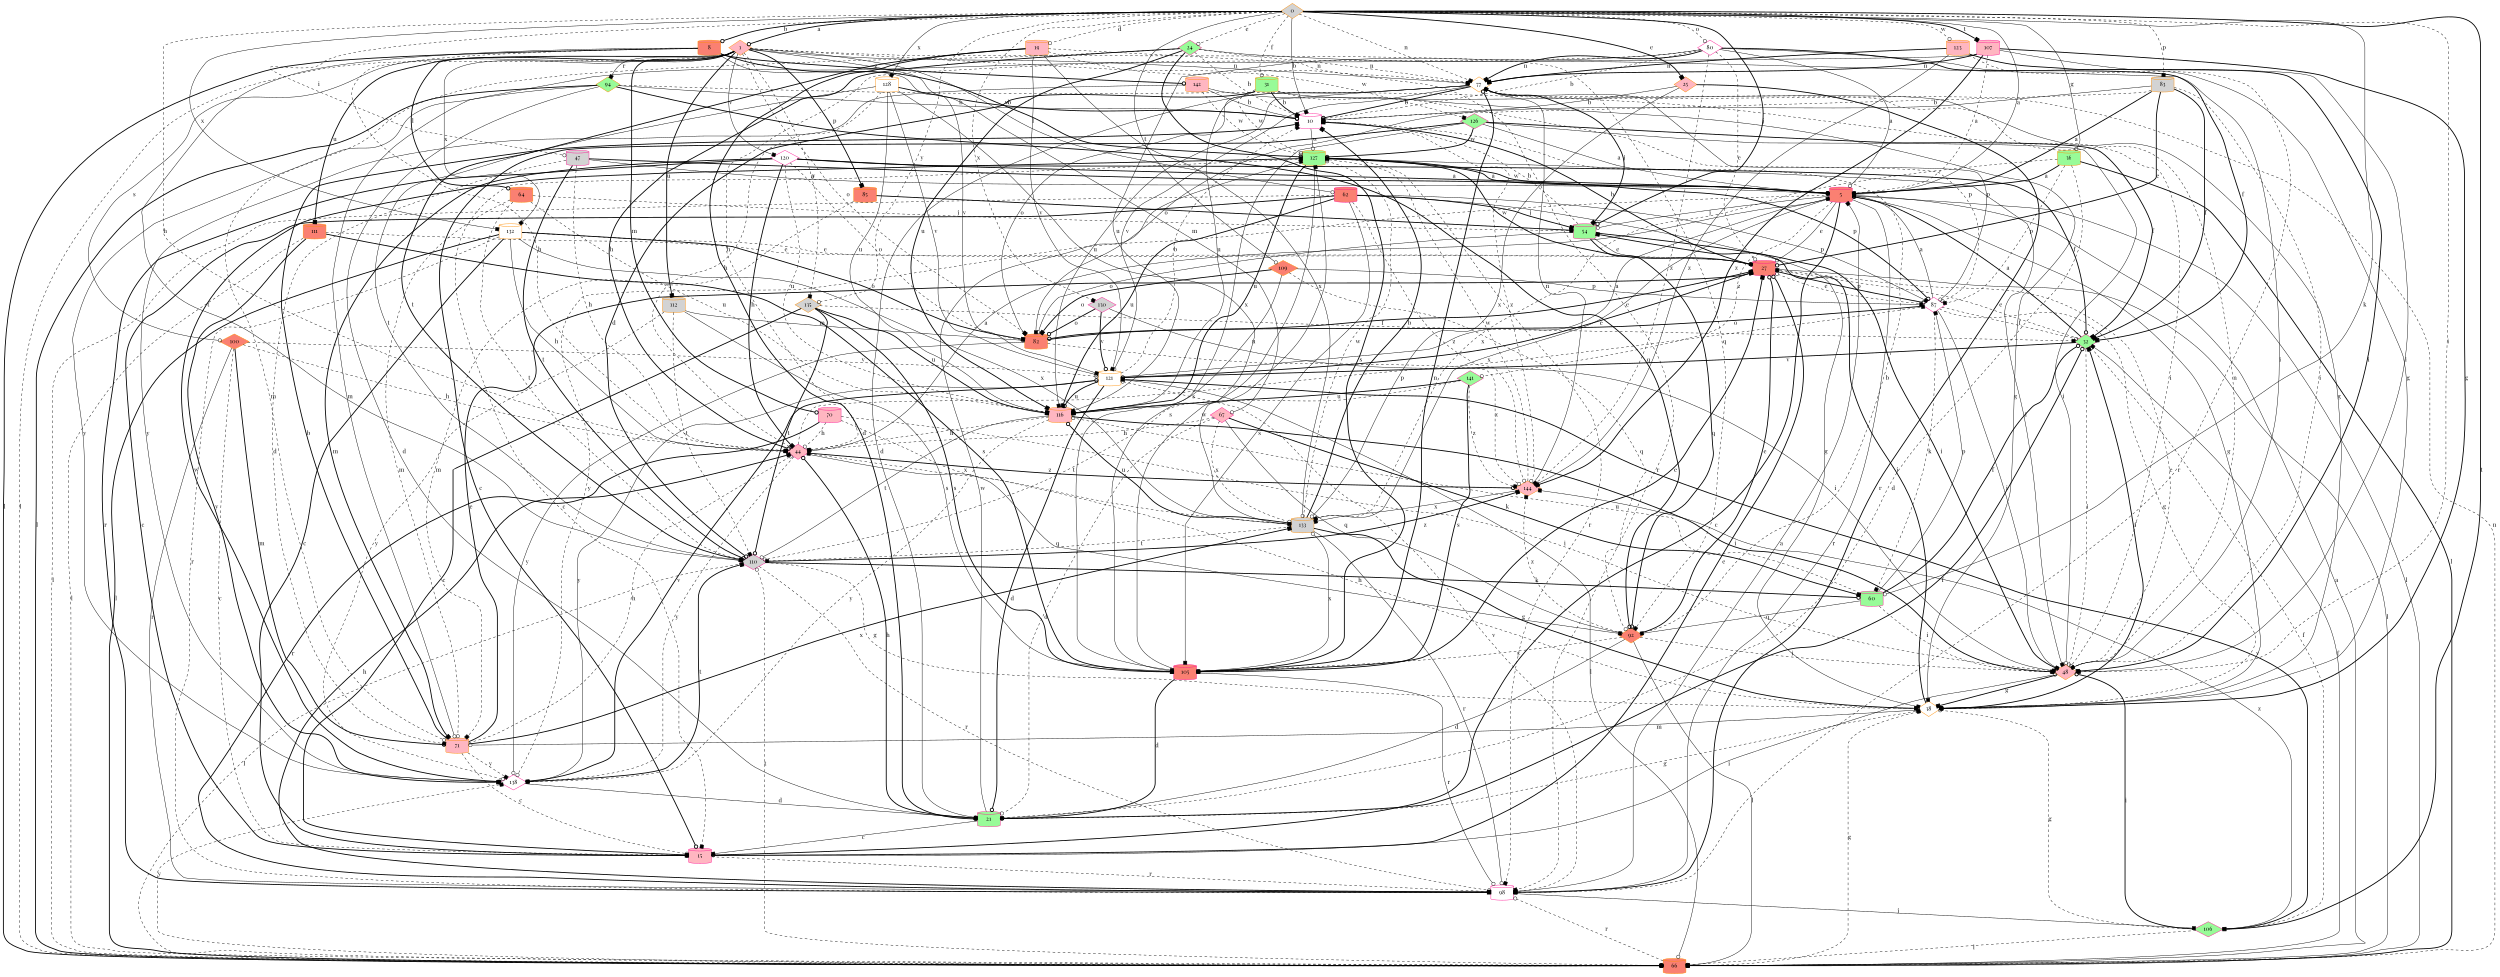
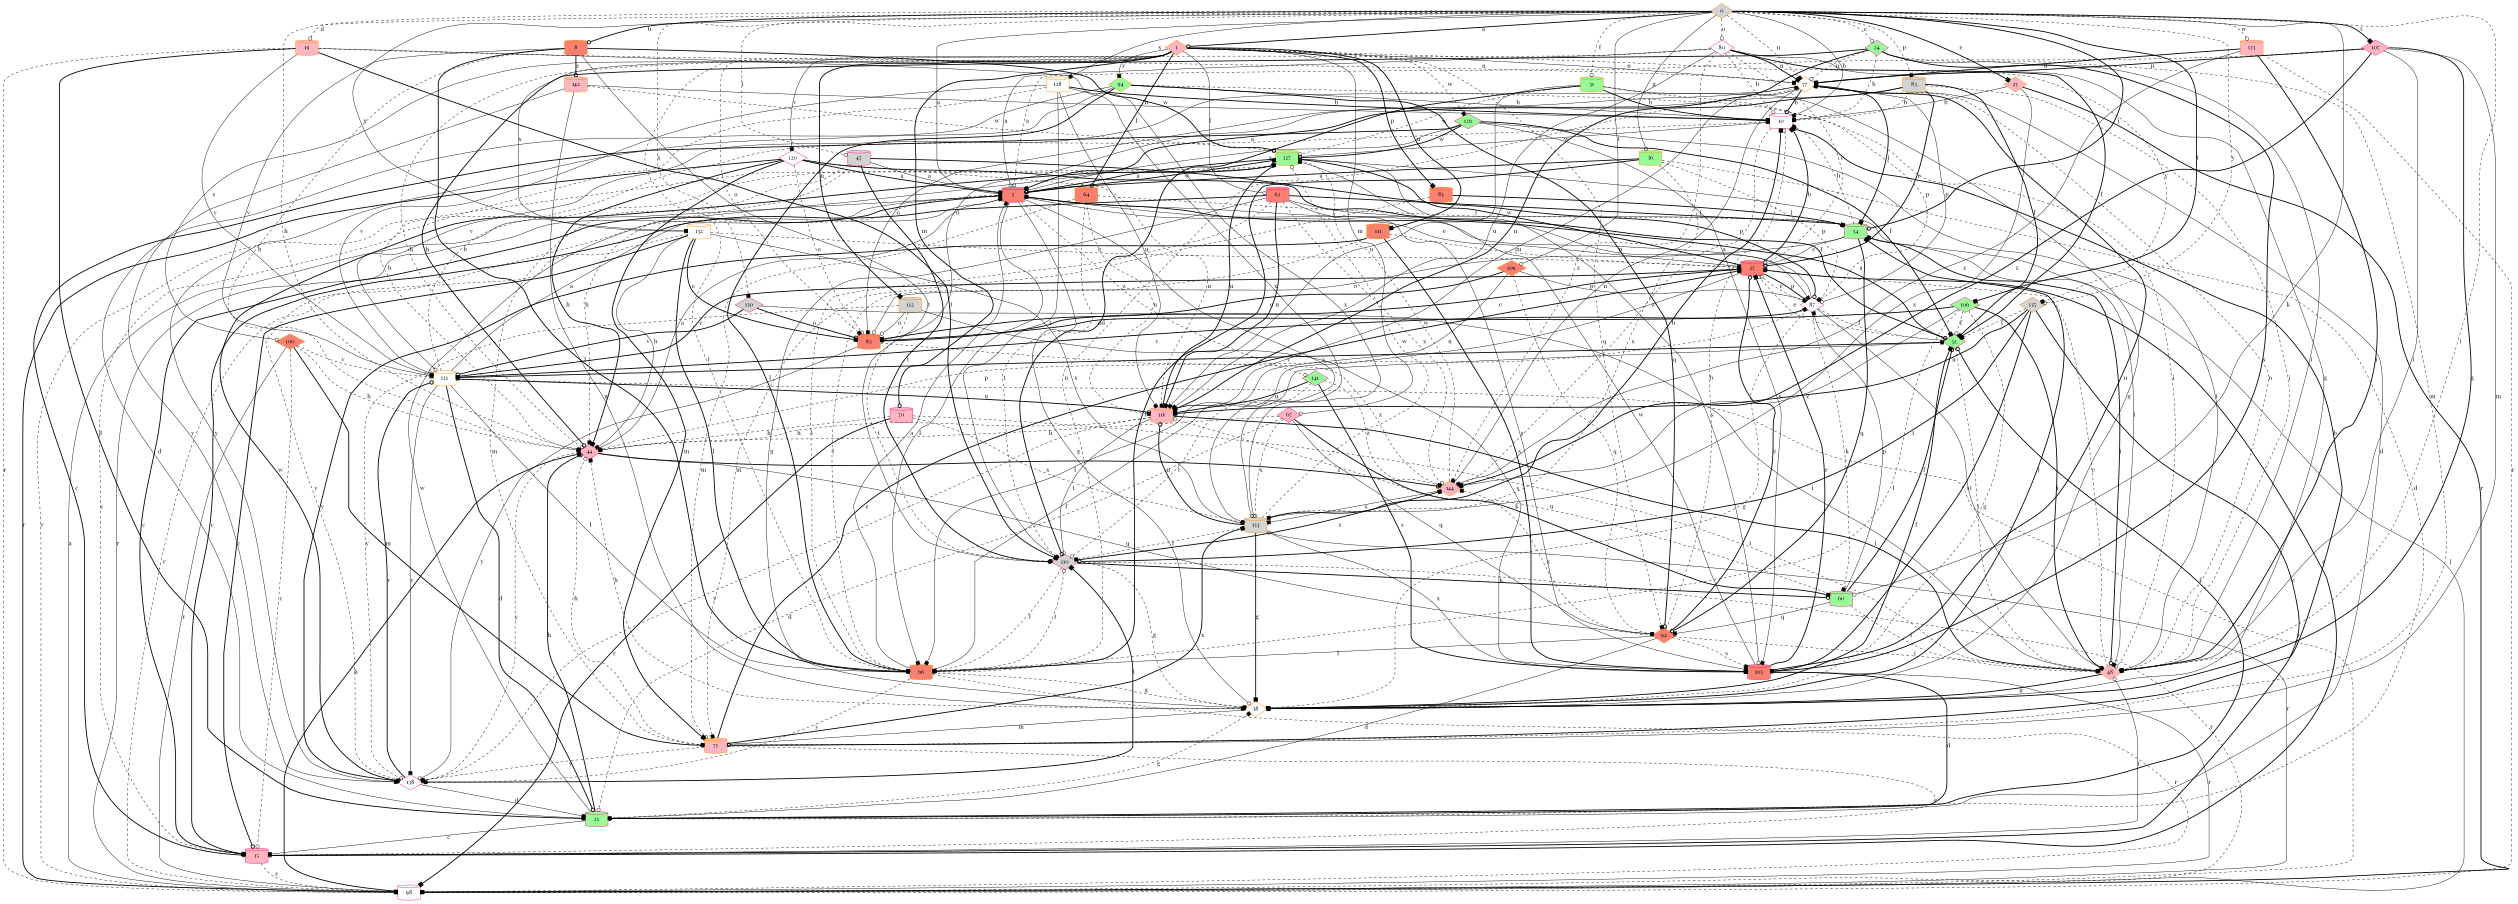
node "107": shape cylinder -> diamond
edge "112" -> "82": label "m" -> "o"
edge "47" -> "71": label "d" -> "m"
edge "98" -> "106": now "98" -> "54"
